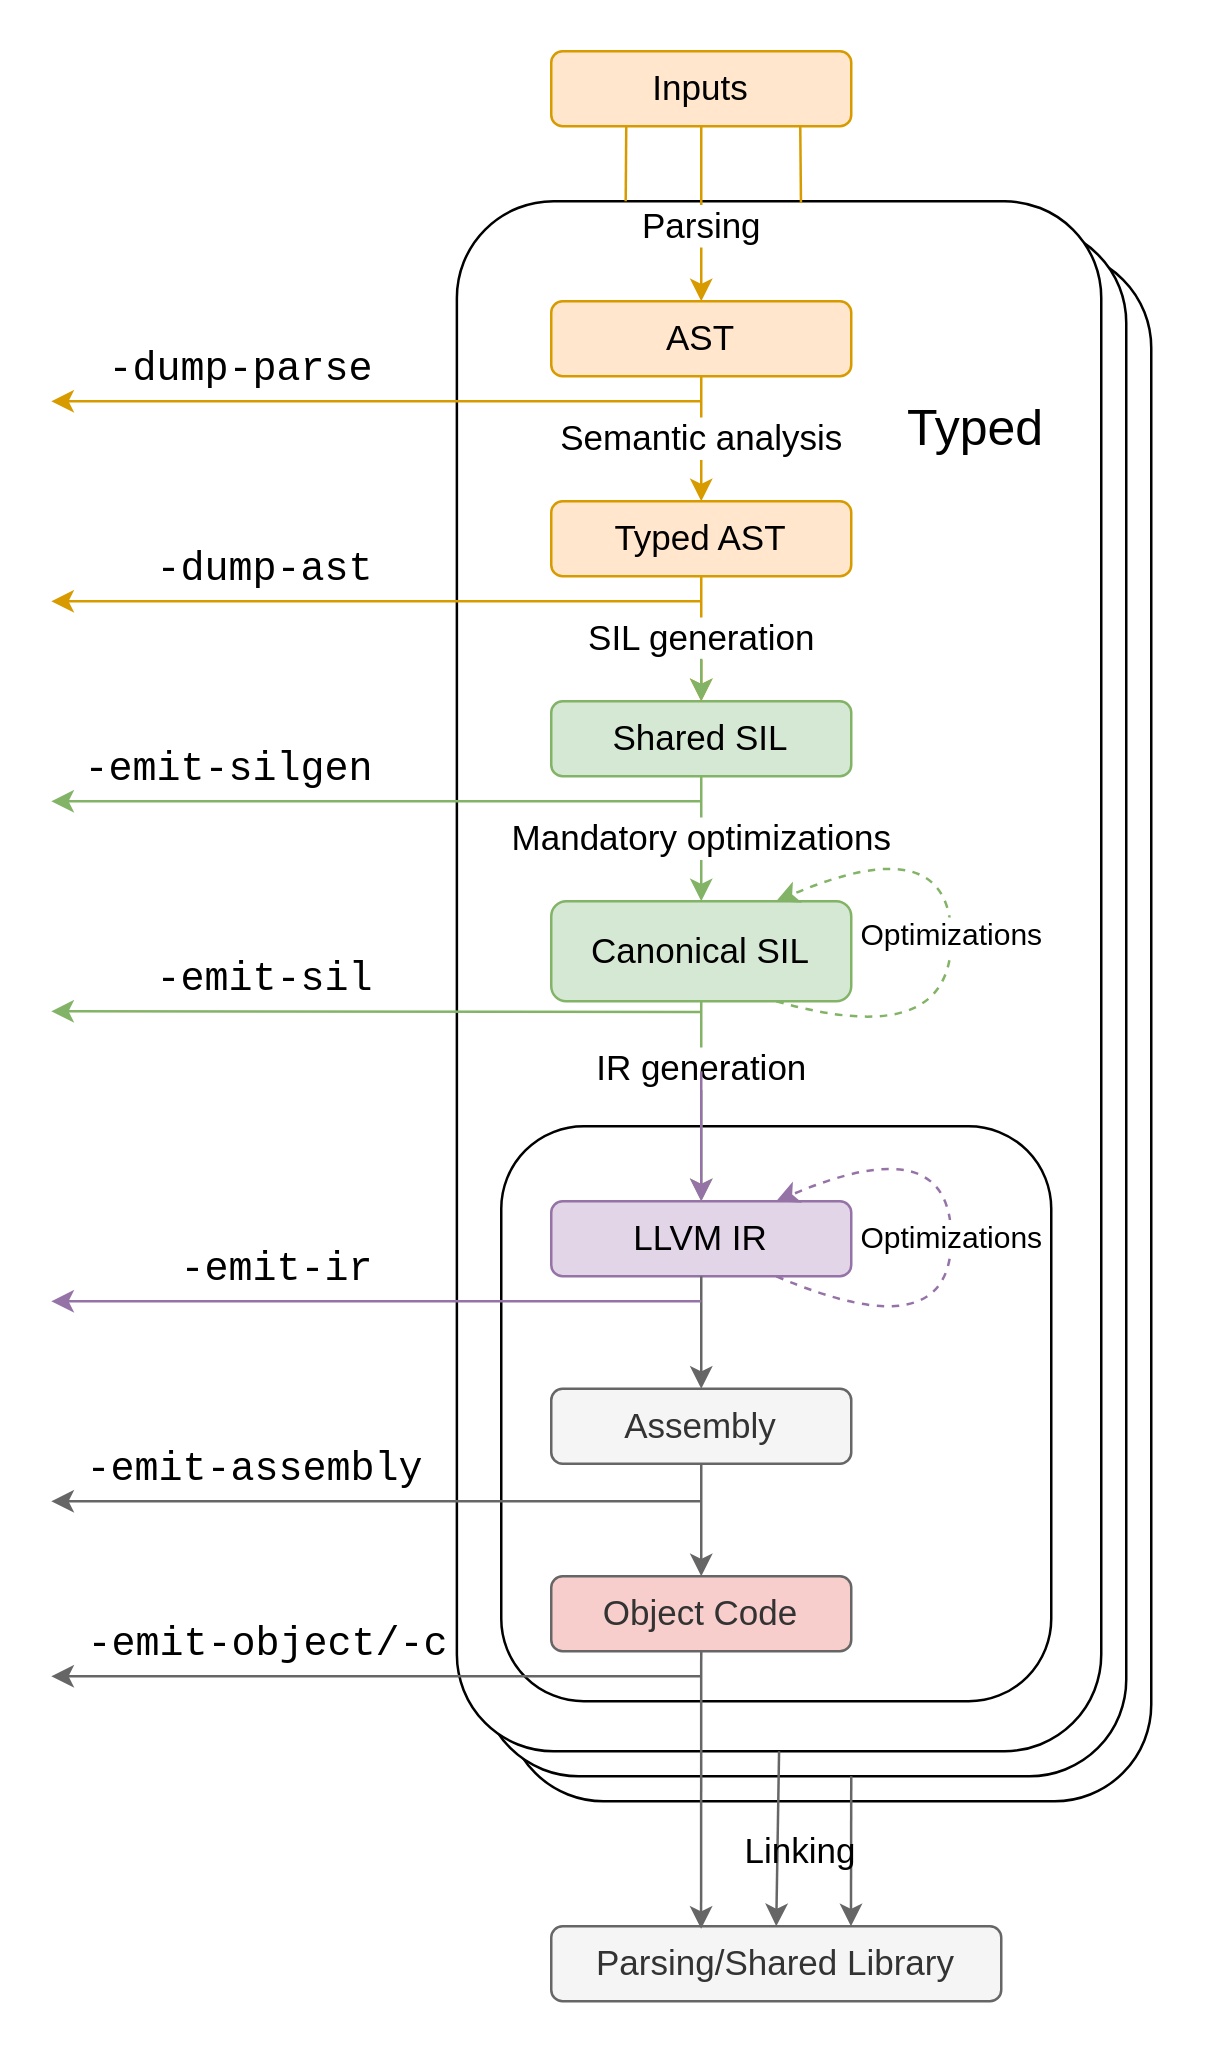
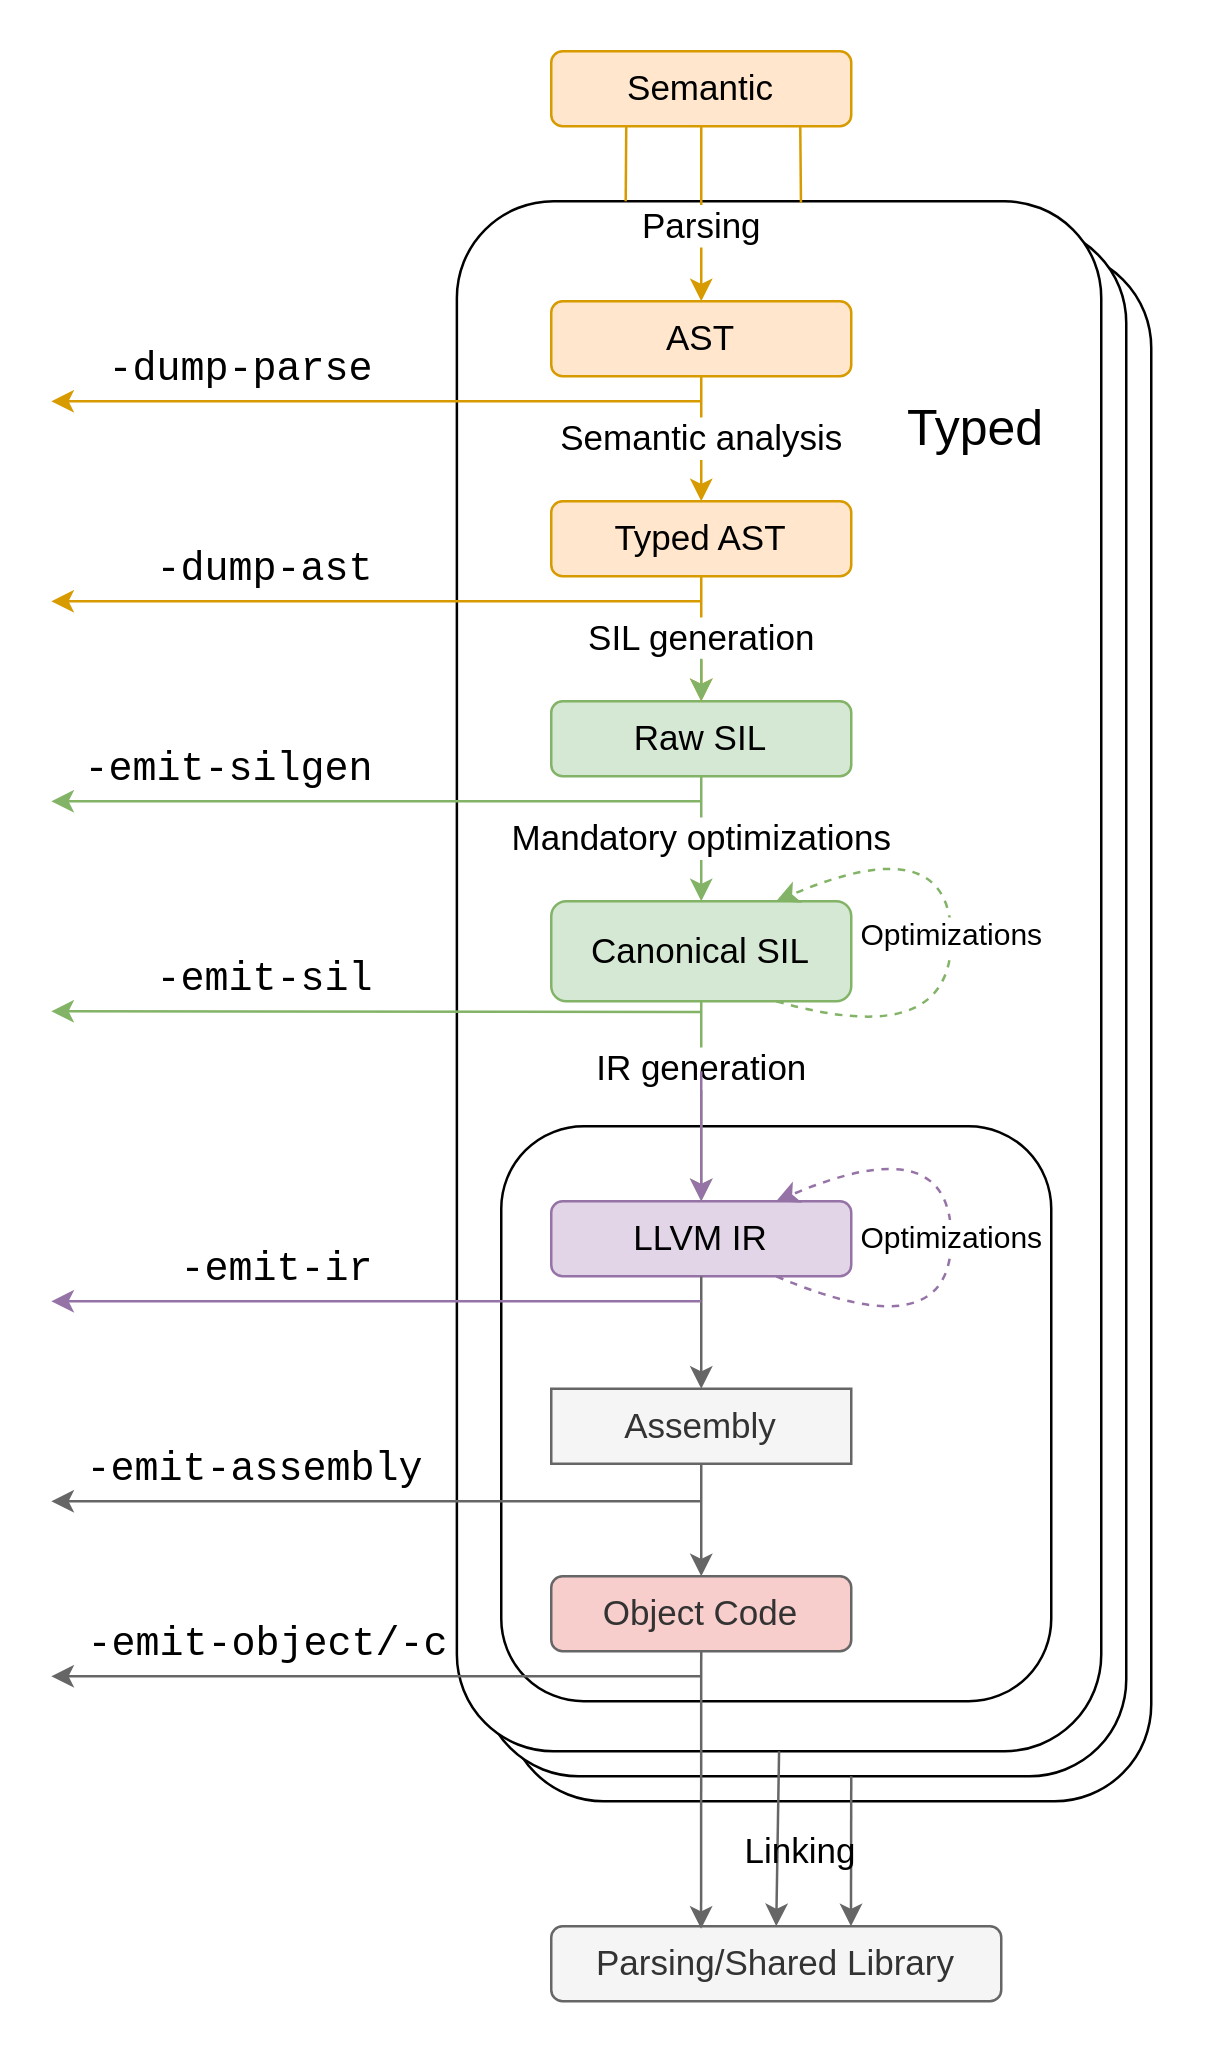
node "Inputs": label "Inputs" -> "Semantic"
node "Shared SIL": label "Shared SIL" -> "Raw SIL"
node "Assembly": shape rounded rectangle -> rectangle
